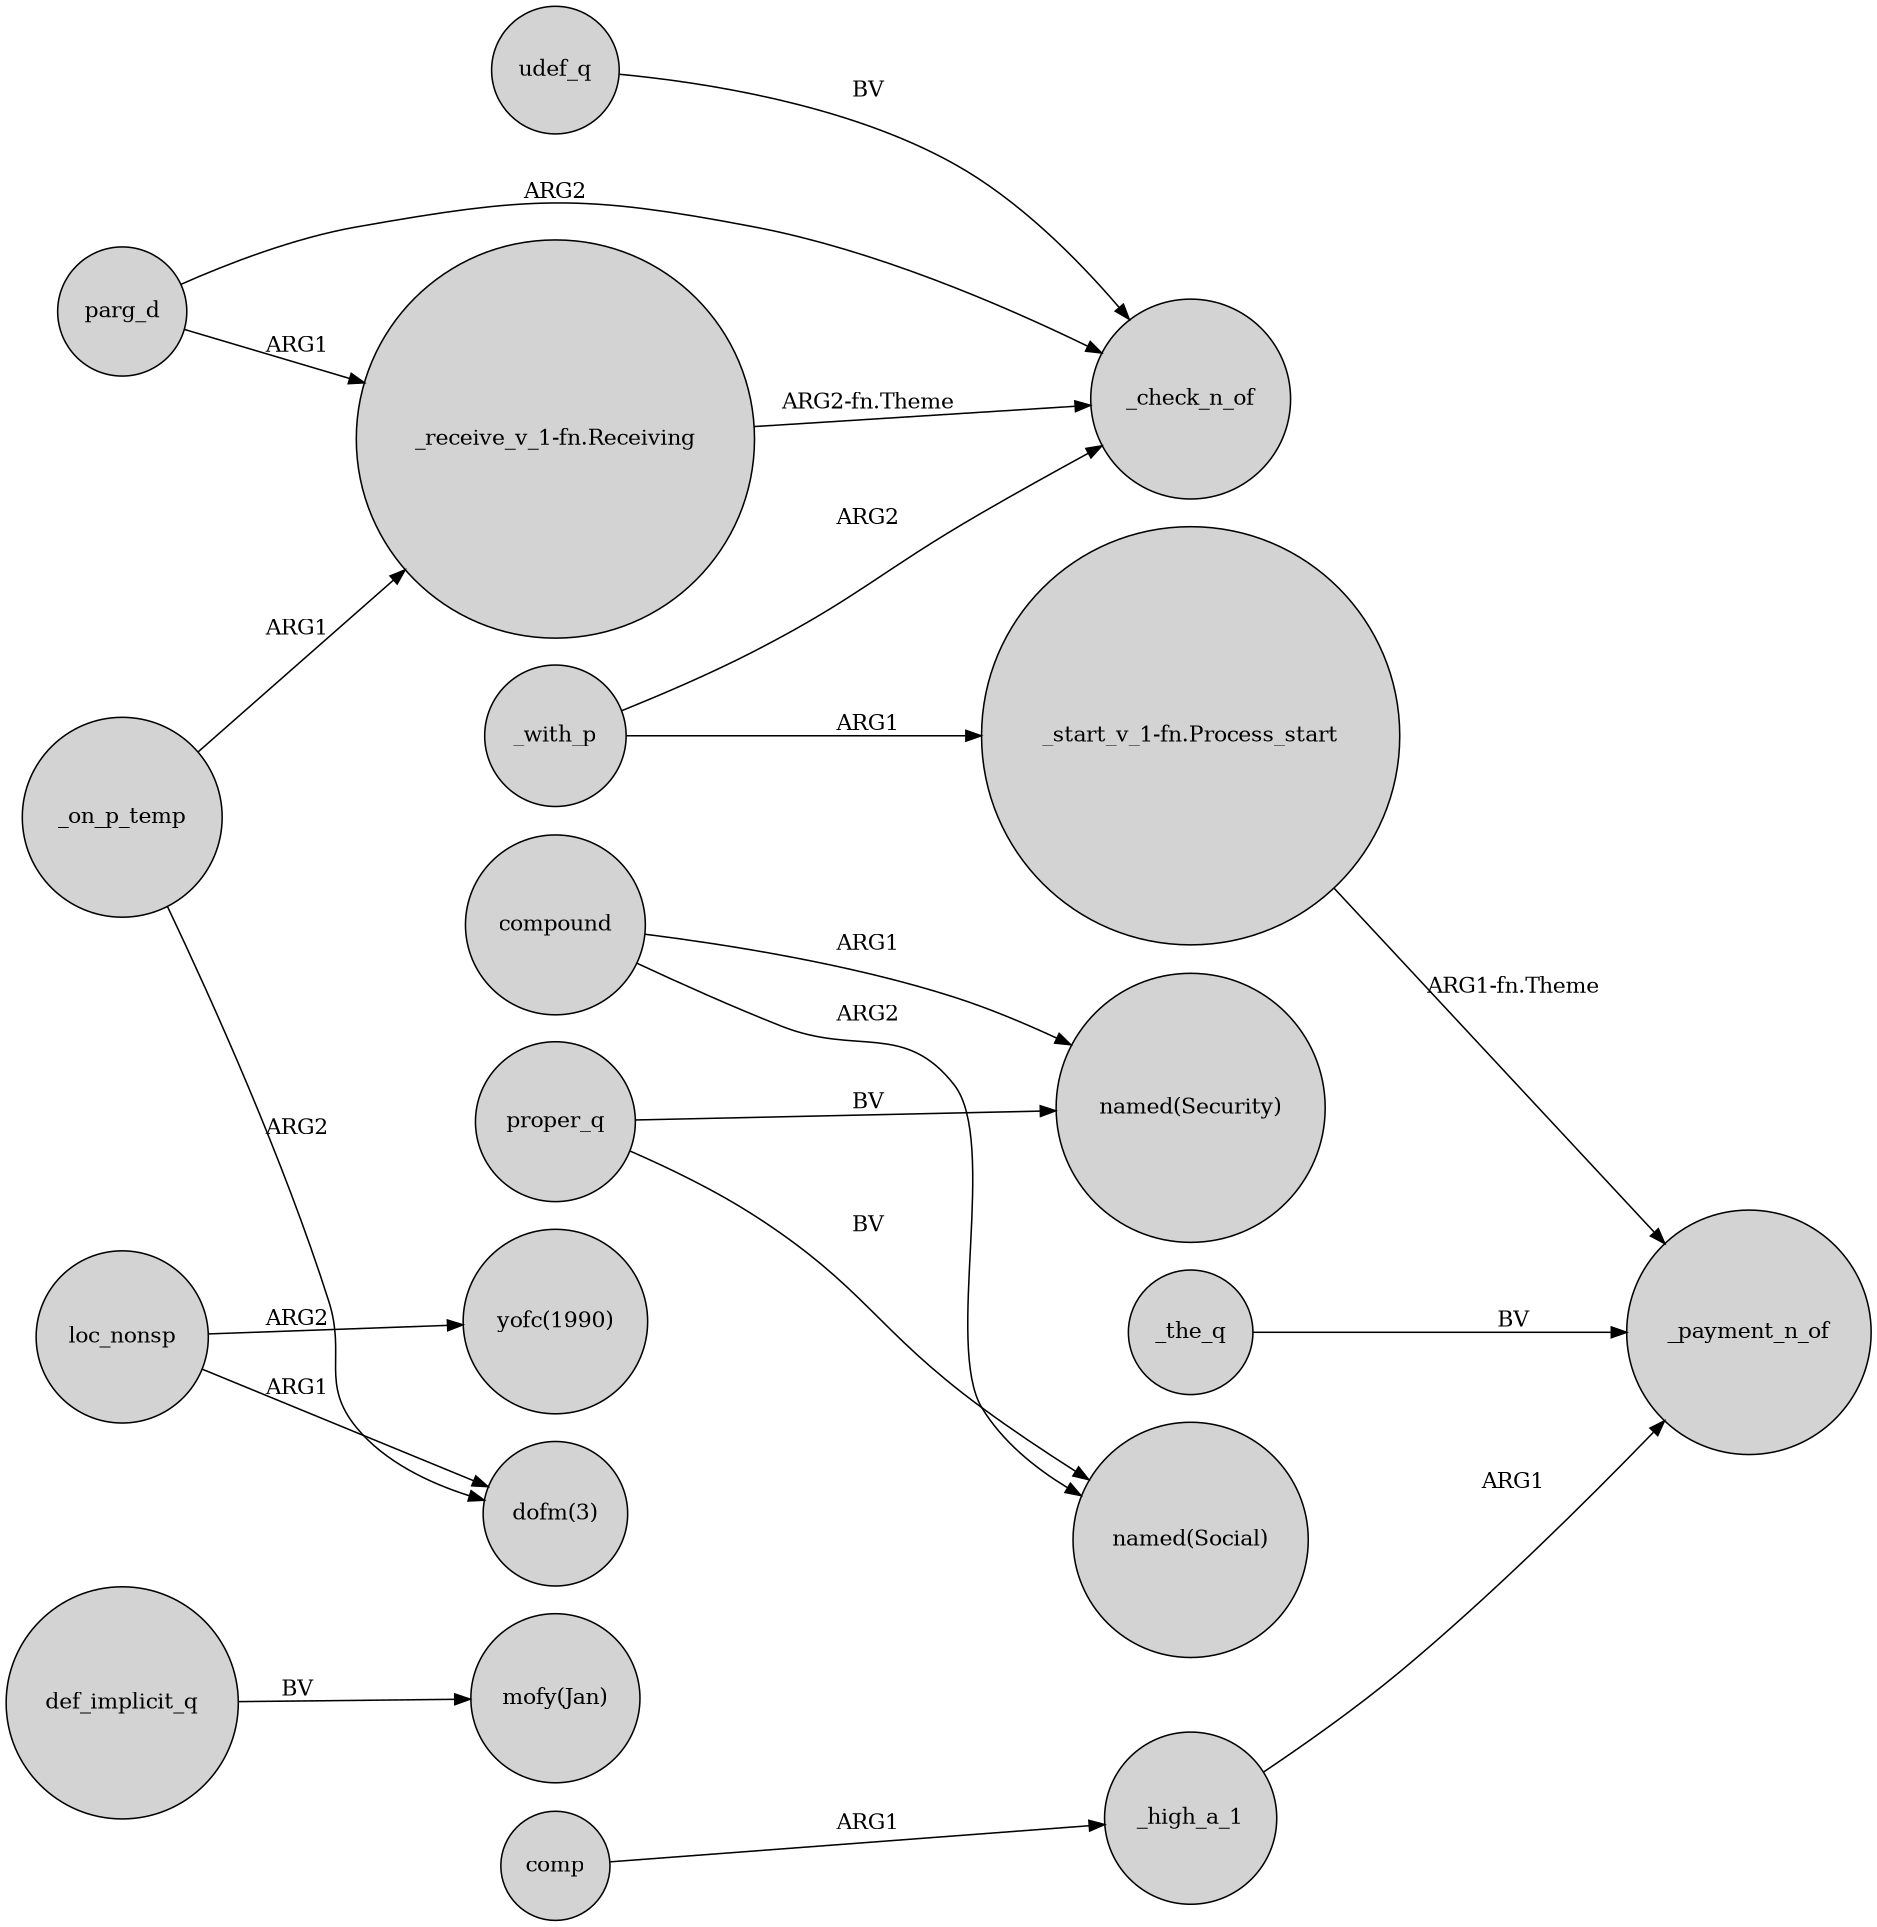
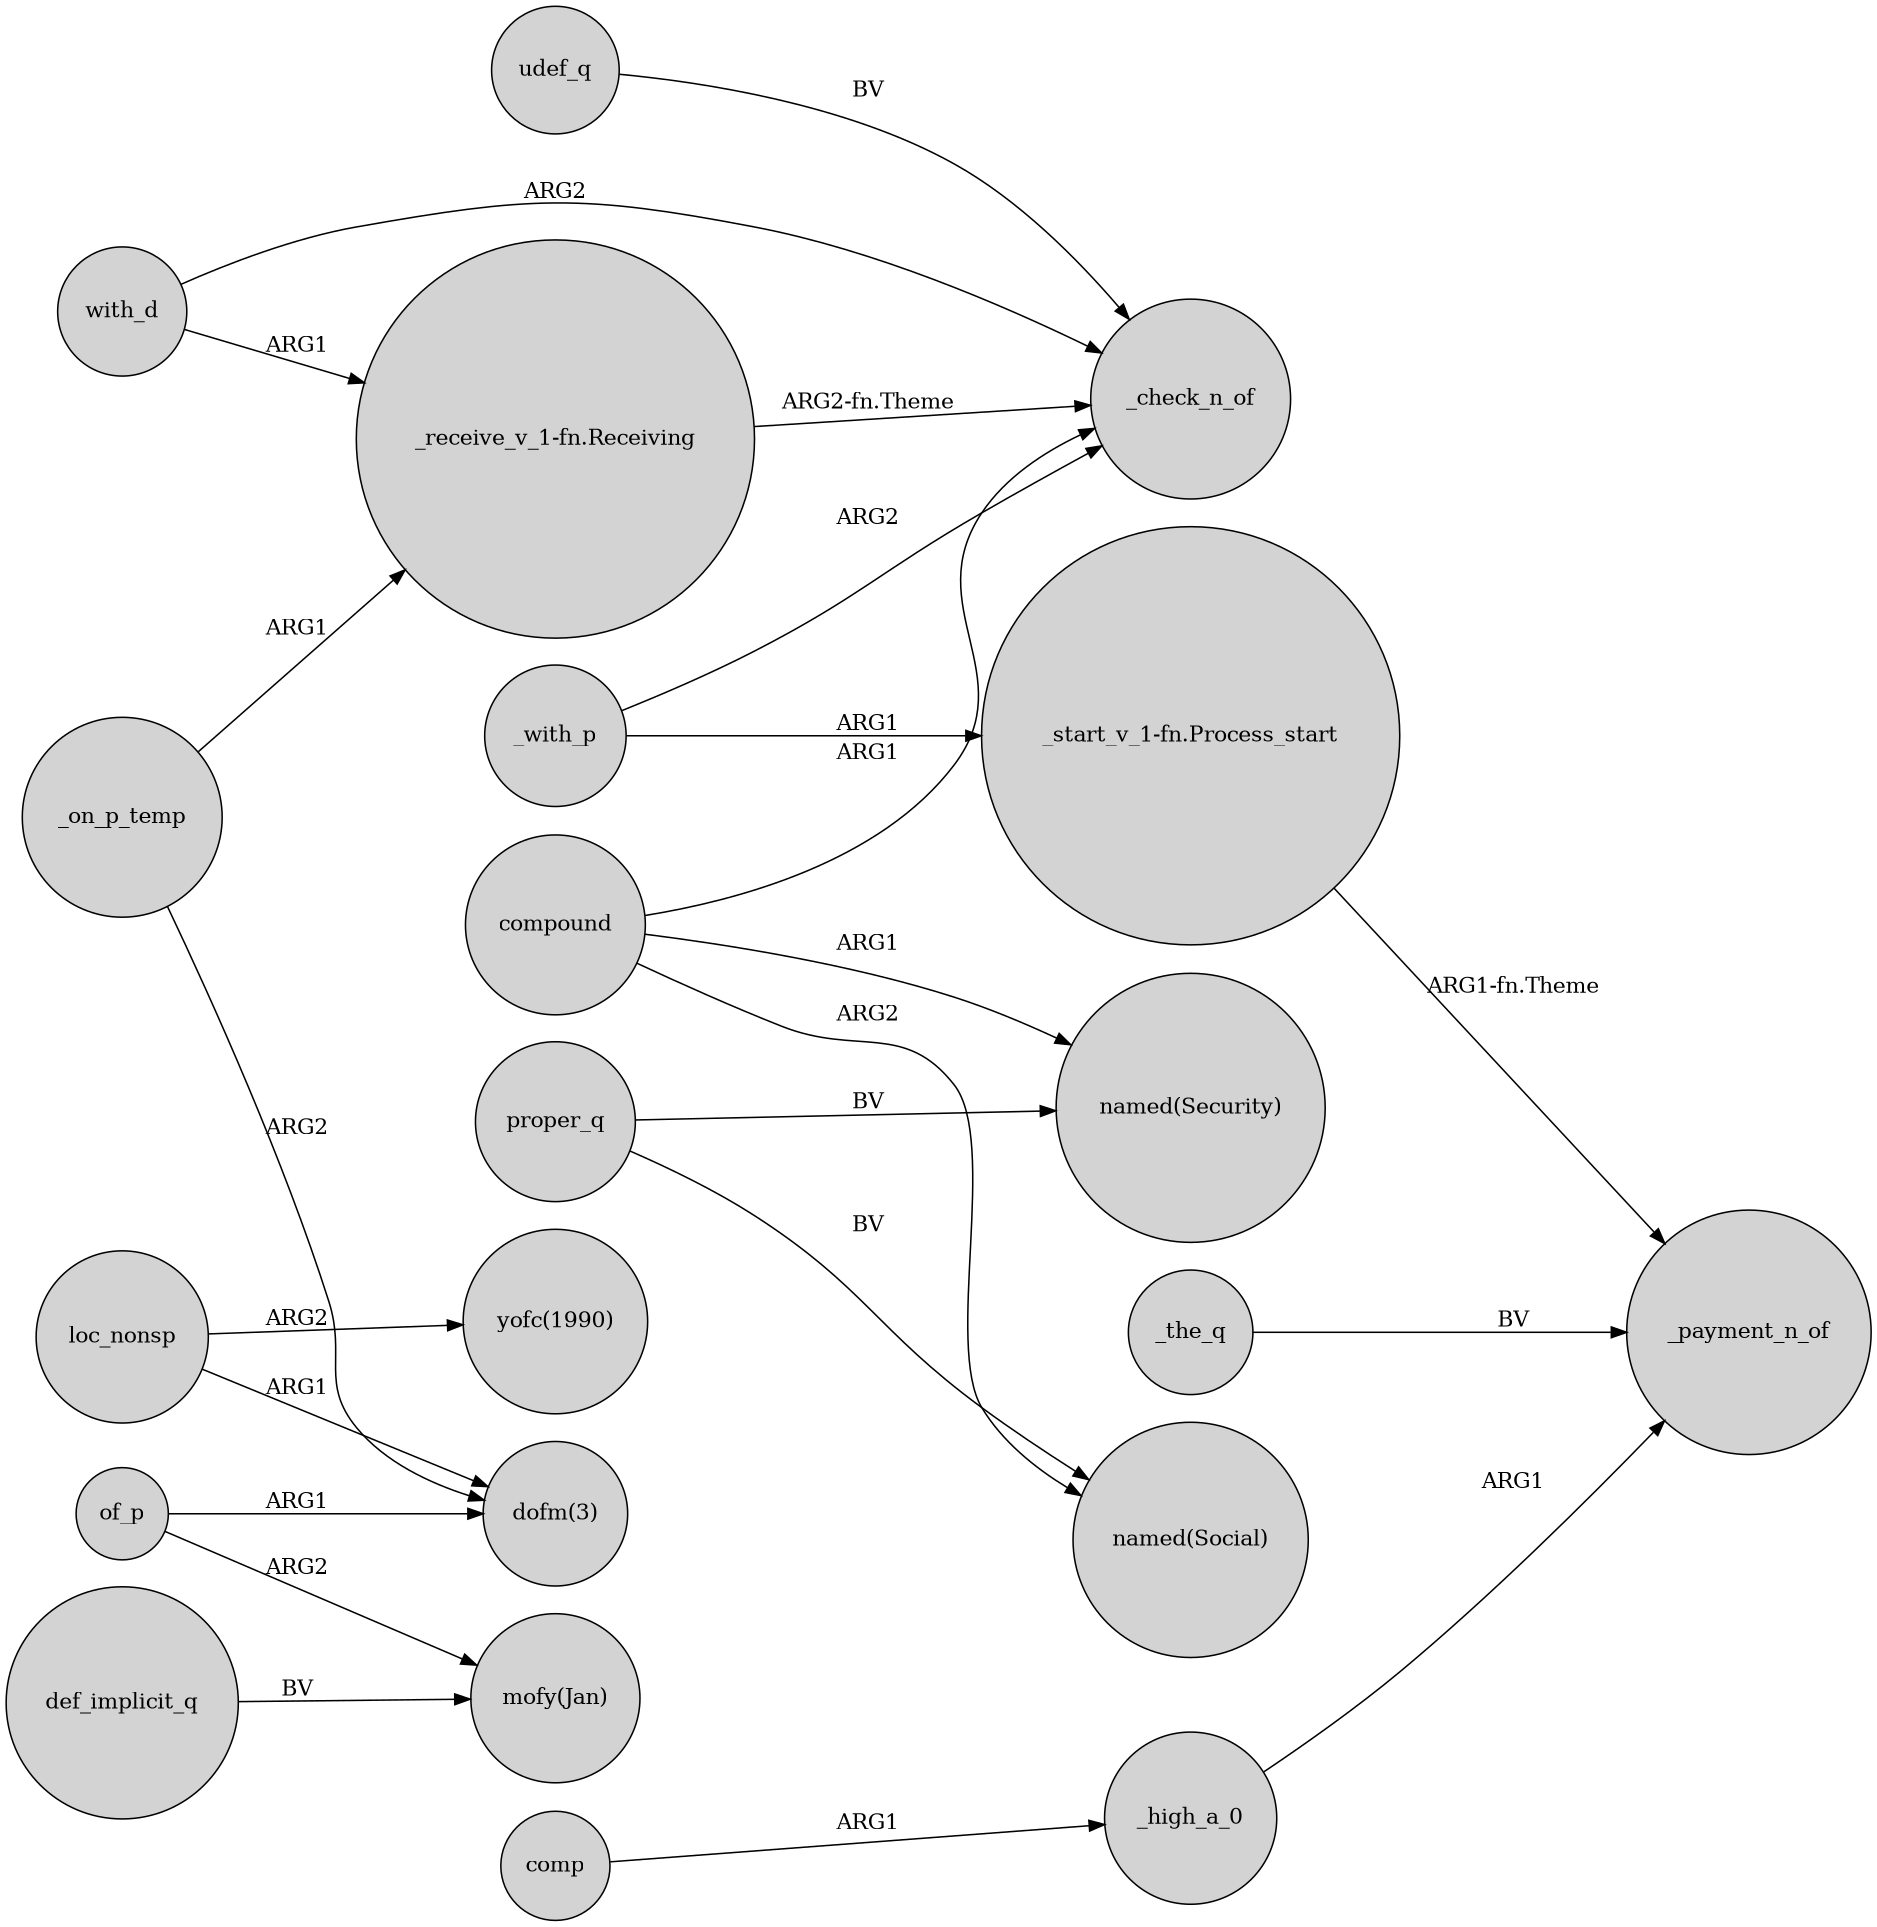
node "parg_d": label "parg_d" -> "with_d"
edge "compound" -> "_check_n_of": added, label "ARG1"
node "of_p": added
node "_high_a_1": label "_high_a_1" -> "_high_a_0"
